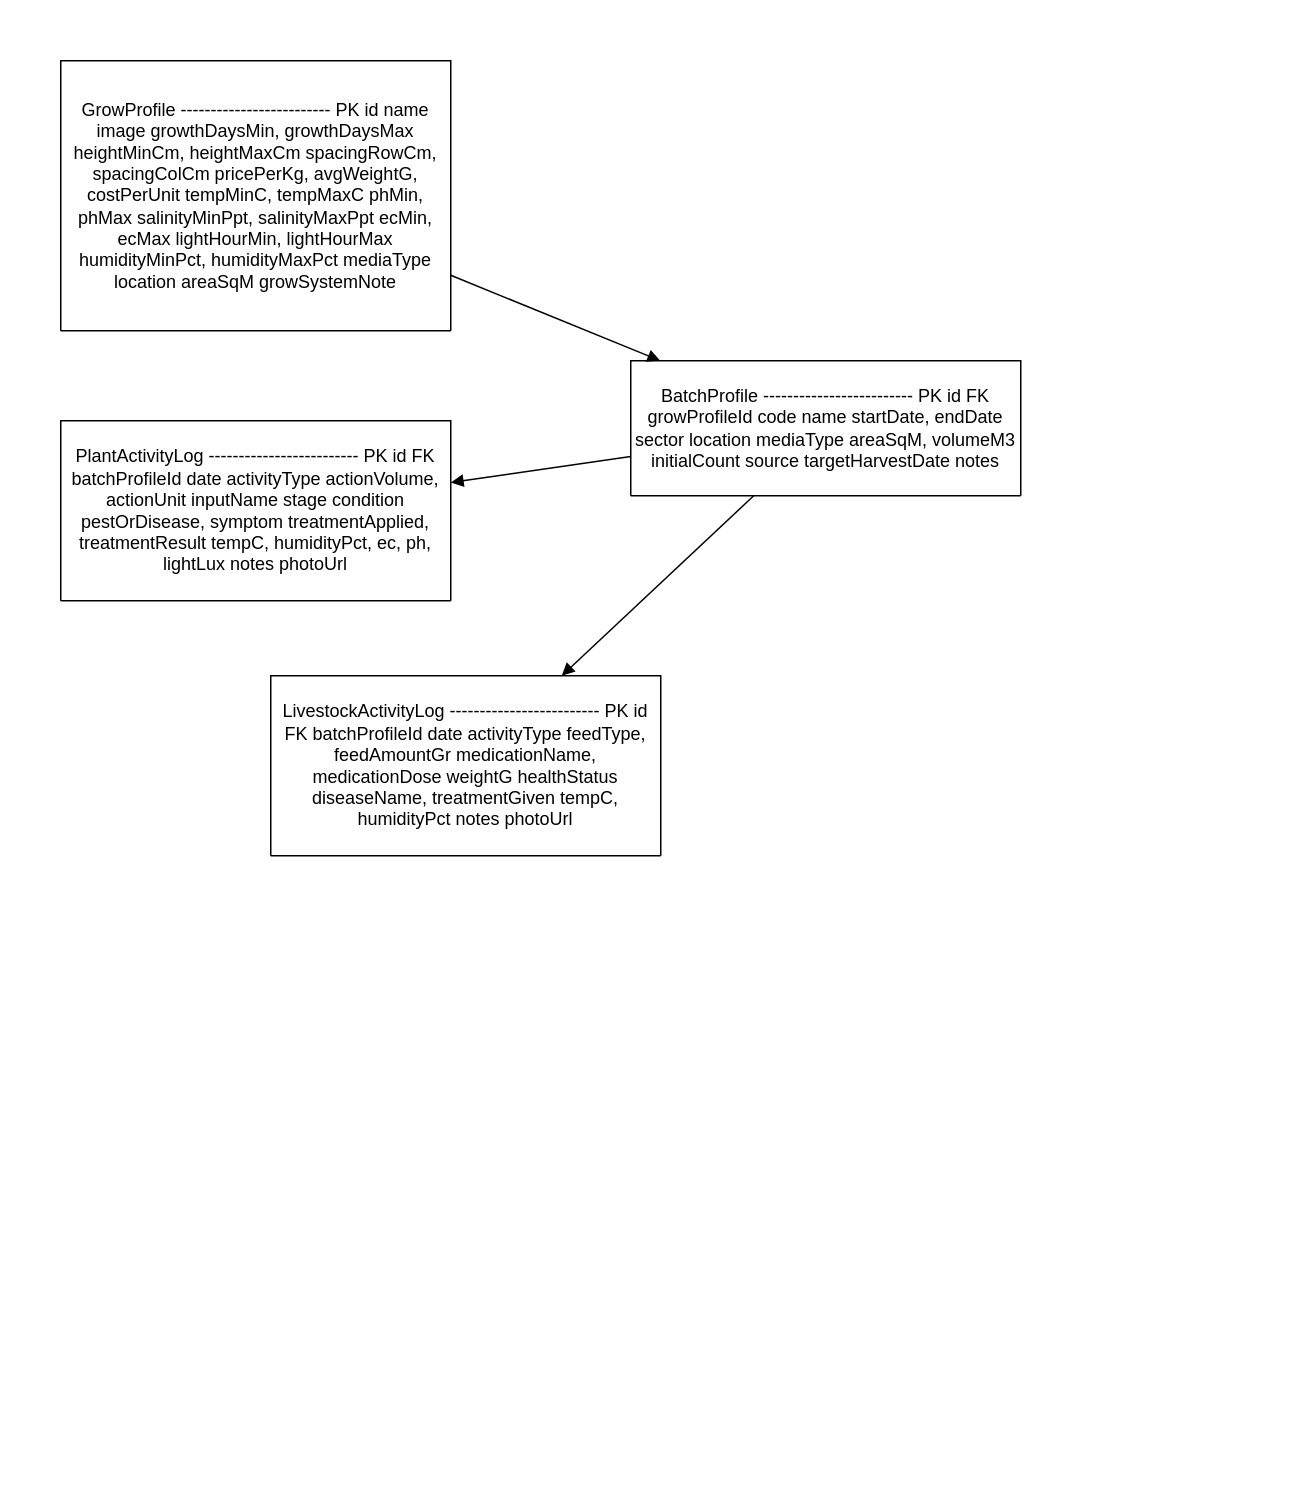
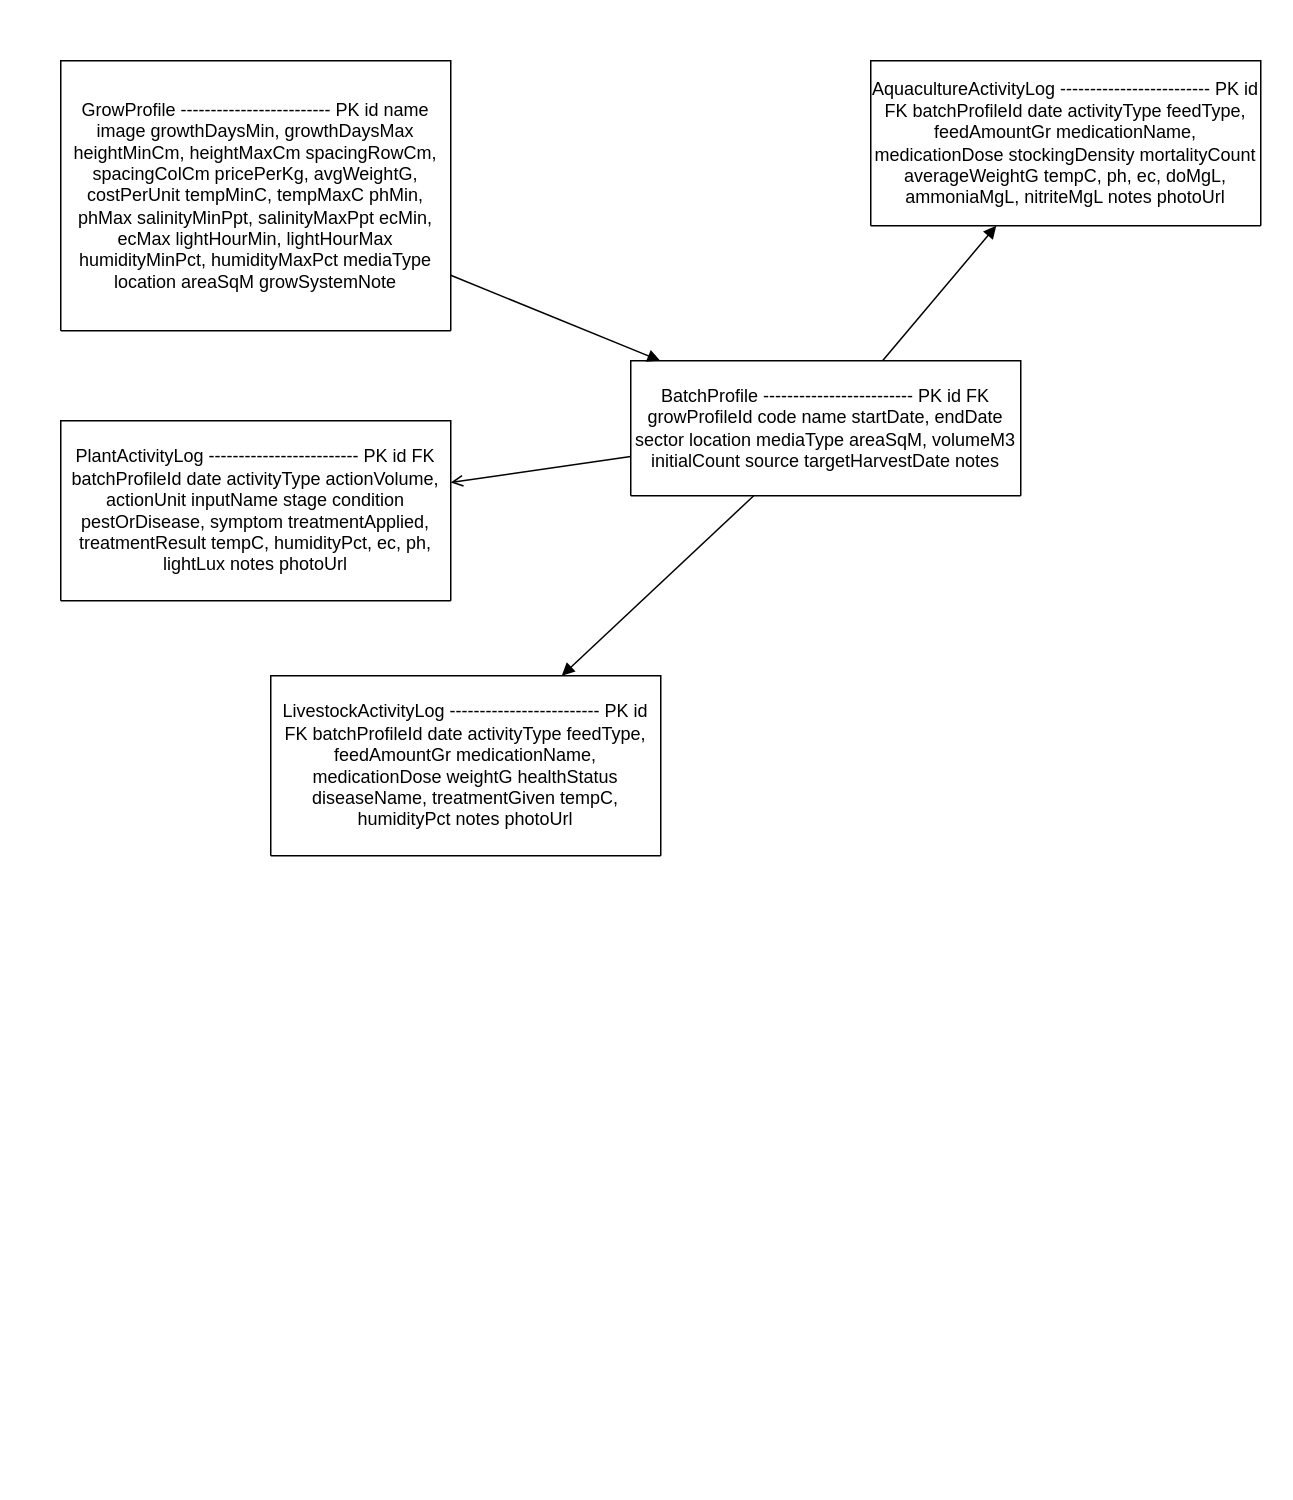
node "AquacultureActivityLog ------------------------- PK id FK batchProfileId date activityType feedType, feedAmountGr medicationName, medicationDose stockingDensity mortalityCount averageWeightG tempC, ph, ec, doMgL, ammoniaMgL, nitriteMgL notes photoUrl": added
edge "BatchProfile ------------------------- PK id FK growProfileId code name startDate, endDate sector location mediaType areaSqM, volumeM3 initialCount source targetHarvestDate notes" -> "AquacultureActivityLog ------------------------- PK id FK batchProfileId date activityType feedType, feedAmountGr medicationName, medicationDose stockingDensity mortalityCount averageWeightG tempC, ph, ec, doMgL, ammoniaMgL, nitriteMgL notes photoUrl": added
edge "BatchProfile ------------------------- PK id FK growProfileId code name startDate, endDate sector location mediaType areaSqM, volumeM3 initialCount source targetHarvestDate notes" -> "PlantActivityLog ------------------------- PK id FK batchProfileId date activityType actionVolume, actionUnit inputName stage condition pestOrDisease, symptom treatmentApplied, treatmentResult tempC, humidityPct, ec, ph, lightLux notes photoUrl": arrowhead block -> open
